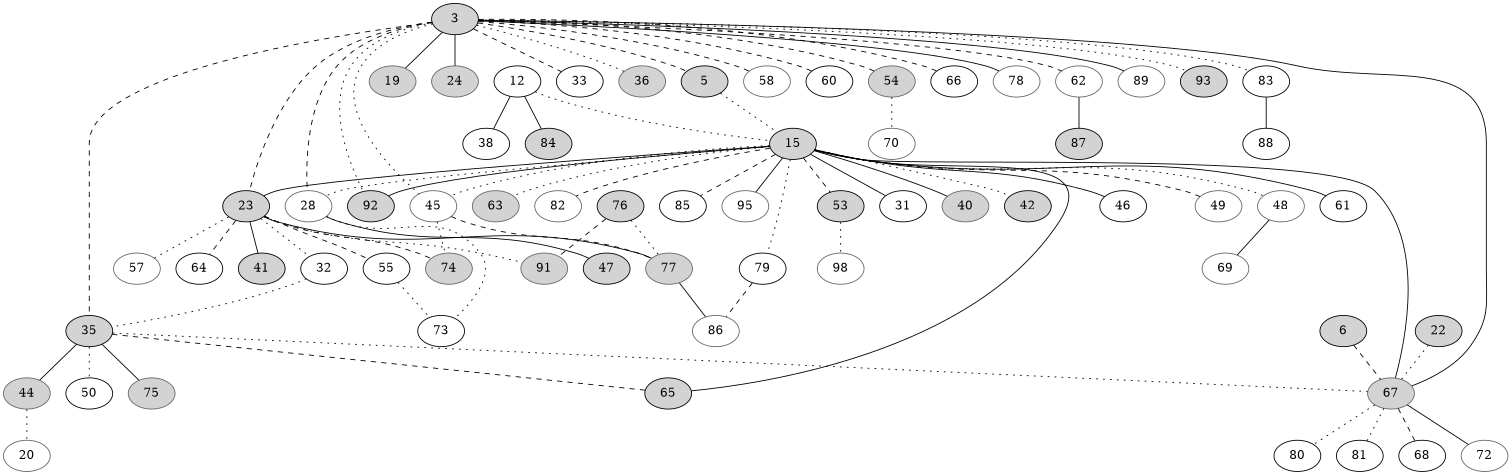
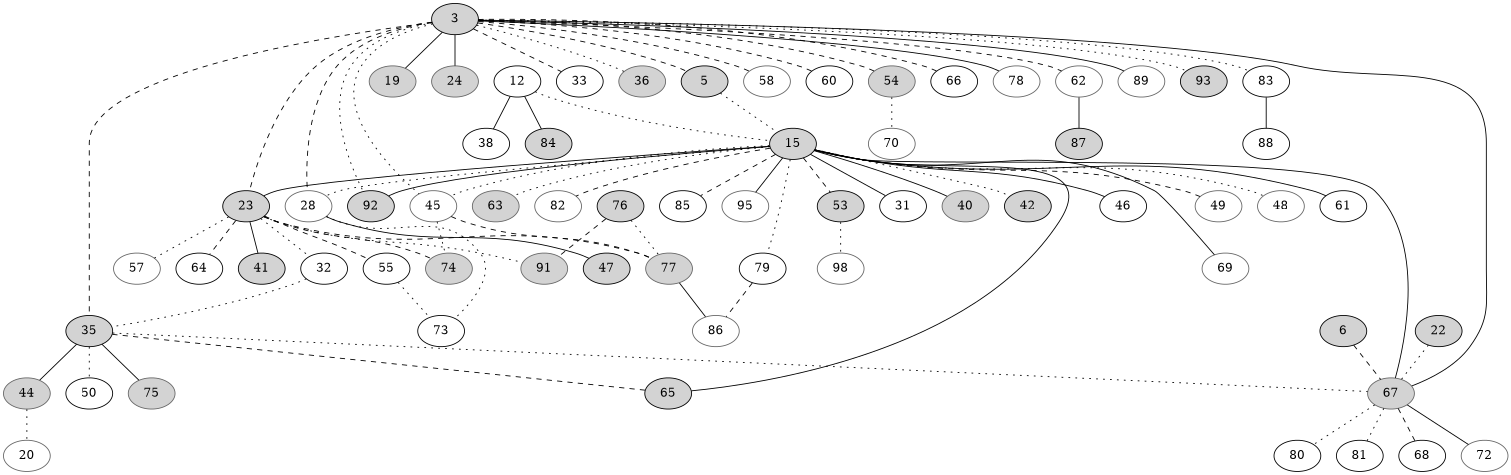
edge "23" -- "77": style solid -> dashed
edge "48" -- "69": now "15" -- "69"
